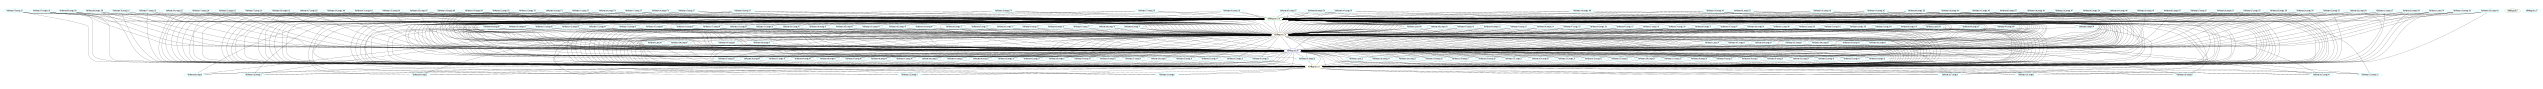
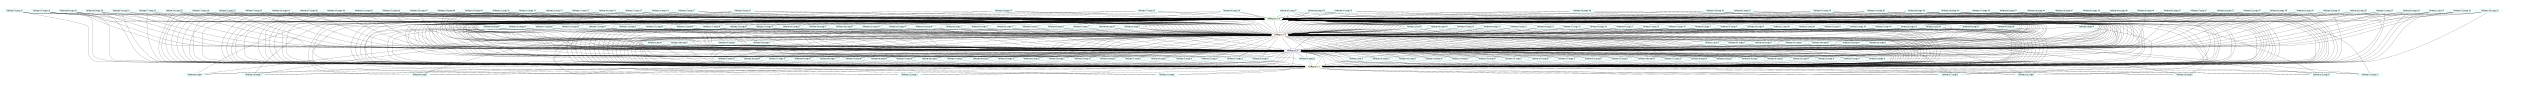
node "ASMReg('edi').7": removed
node "ASMReg('ebx').57": removed
